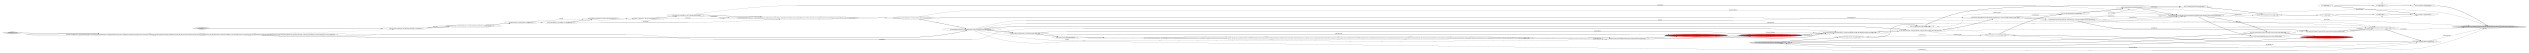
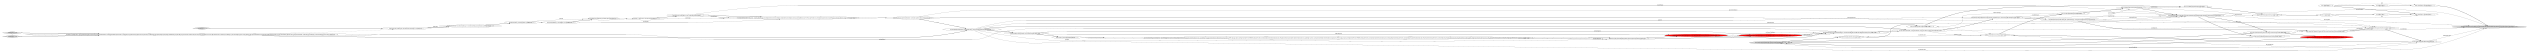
node "testWithRestore['1', '0', '0']": added
